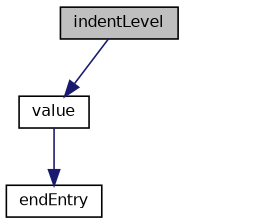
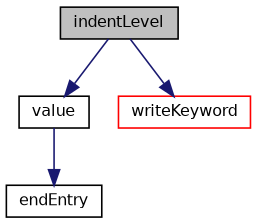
node "writeKeyword": added
